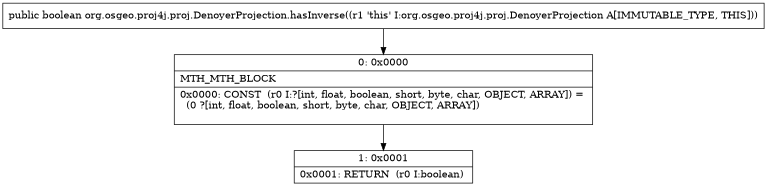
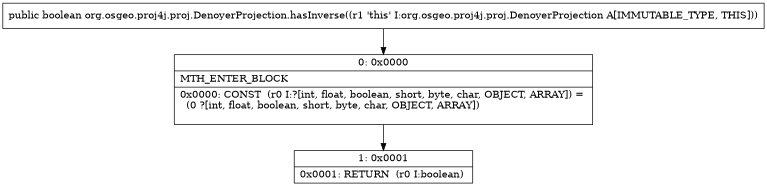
node "0: 0x0000": text "MTH_MTH_BLOCK" -> "MTH_ENTER_BLOCK"
